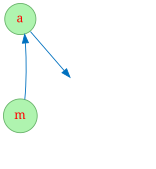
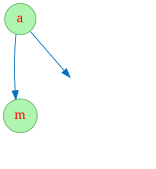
edge "m" -> "a": reversed
